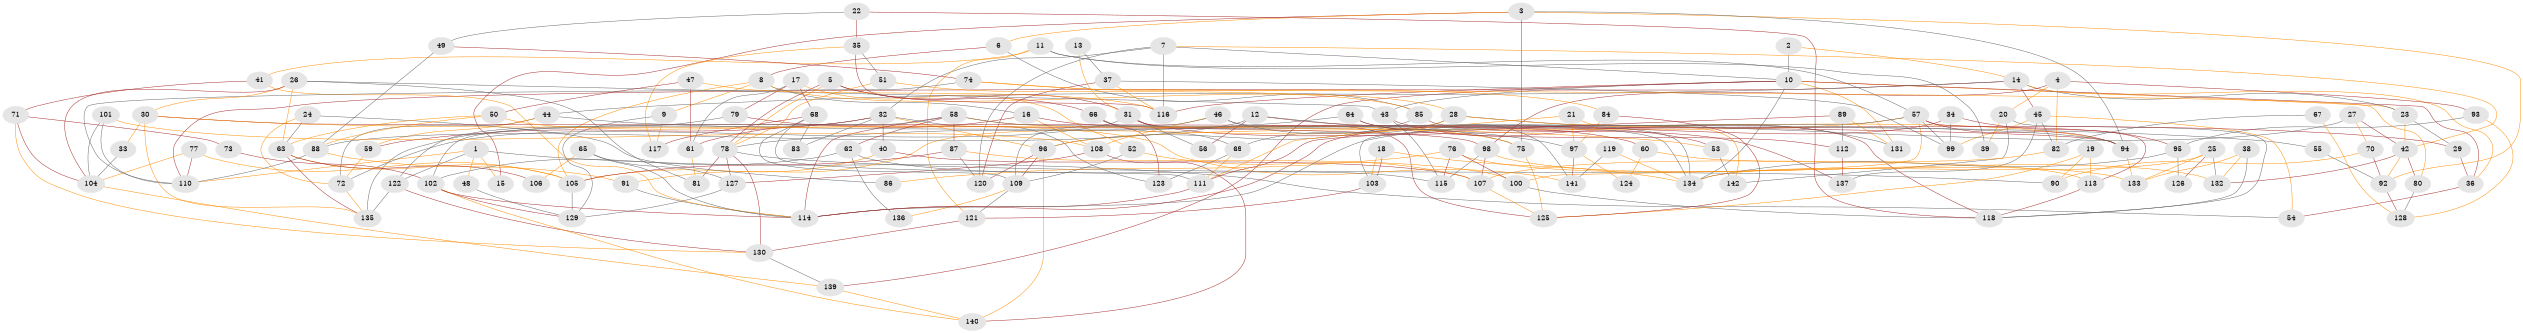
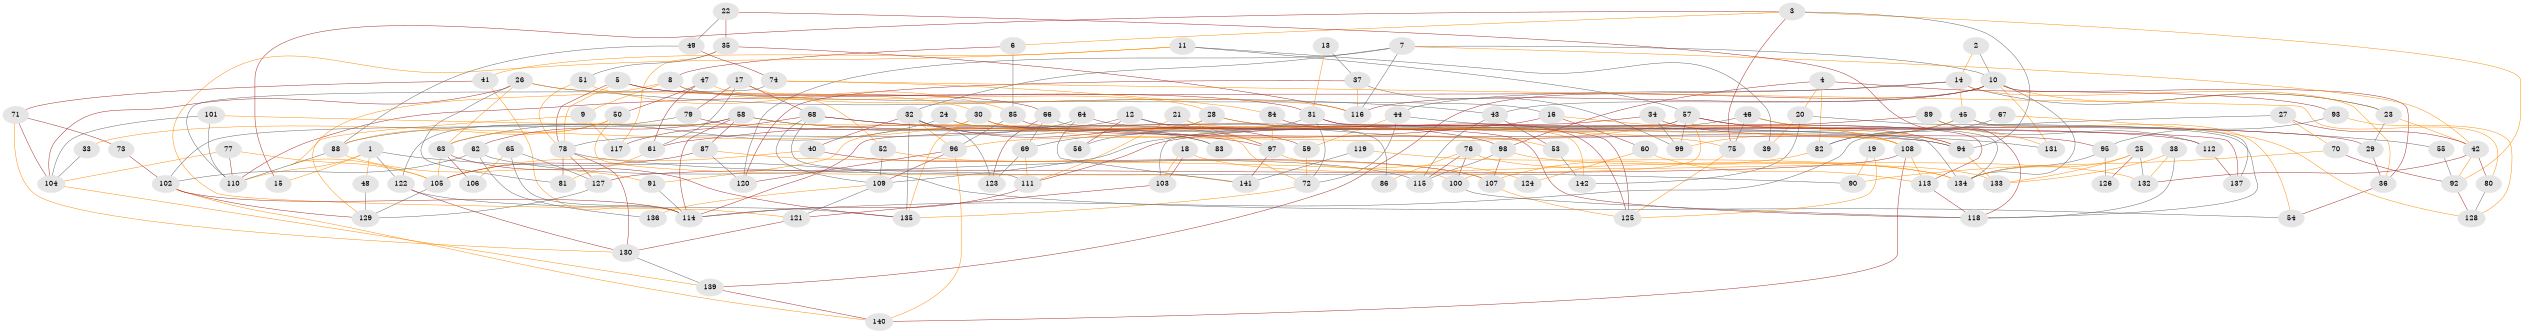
edge "14" -- "45": color brown -> darkorange
edge "68" -- "97": added
edge "9" -- "129": color gray40 -> darkorange
edge "19" -- "113": now "108" -- "113"
edge "139" -- "140": color darkorange -> brown
